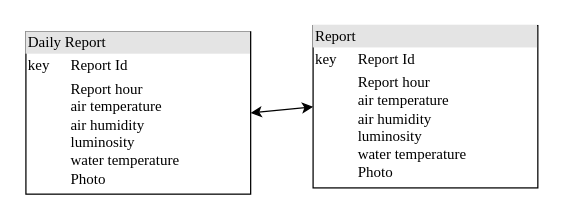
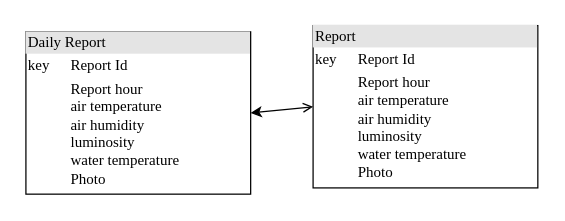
edge "Report key Report Id Report hour air temperature air humidity luminosity water temperature Photo" -- "Daily Report key Report Id Report hour air temperature air humidity luminosity water temperature Photo": arrowhead classic -> open
